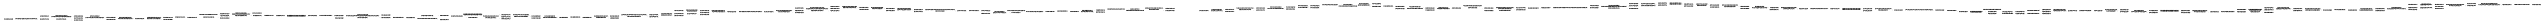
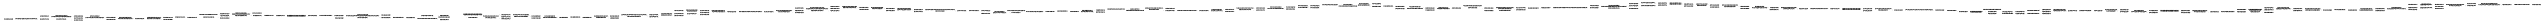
edge "CAGACGTTGTCCTGAACAAACCCA" -> "GAACAAACCCAAGGAAATTTTGGG": now "CAGACGTTGTCCTGAACAAACCCA" -> "CAACAACCCCAAGGAAATTTTGGG"
edge "CAGTAGGGGAACTTCTCCTGCTAG" -> "GGCTGGCAATGGCGGTGATGCTGC": added, label "CAGTAGGGGAACTTCTCCTGCTAGAATGGCTGGCAATGGCGGTGATGCTGC"
edge "TGACCAAATTGGCTACTACCGAAG" -> "ATTGGCTACTACCGAAGAGCTACC": now "AGTCCAGATGACCAAATTGGCTAC" -> "ATTGGCTACTACCGAAGAGCTACC"
